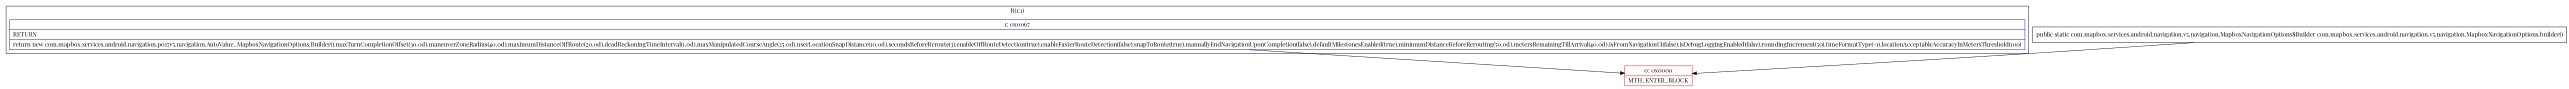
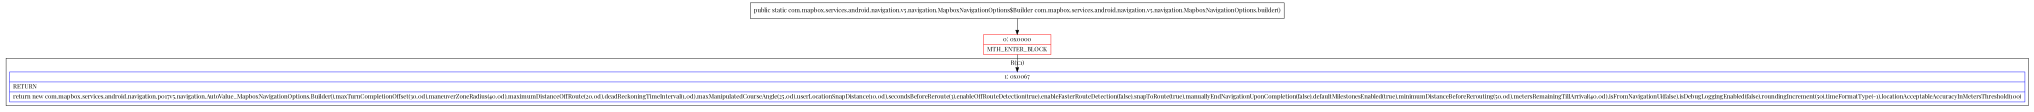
edge "1: 0x0067" -> "0: 0x0000": reversed
